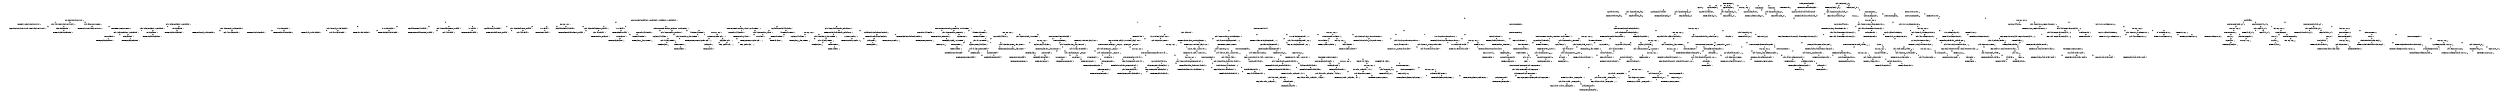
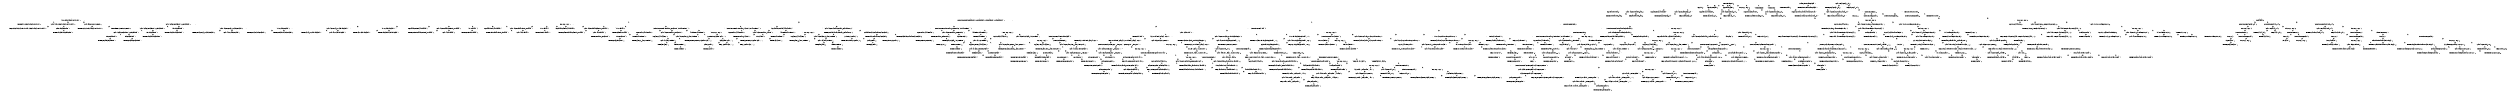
edge "(close,wlJar.close())" -> "(IDENTIFIER,wlJar,wlJar.close())": now "(IDENTIFIER,wlJar,wlJar != null)" -> "(IDENTIFIER,wlJar,wlJar.close())"
edge "(IDENTIFIER,genericJar,genericJar.getInputStream(je))" -> "(getInputStream,genericJar.getInputStream(je))": reversed
edge "(IDENTIFIER,replaceEntries,replaceEntries.get(je.getName()))" -> "(IDENTIFIER,is,is.close())": now "(close,is.close())" -> "(IDENTIFIER,is,is.close())"
